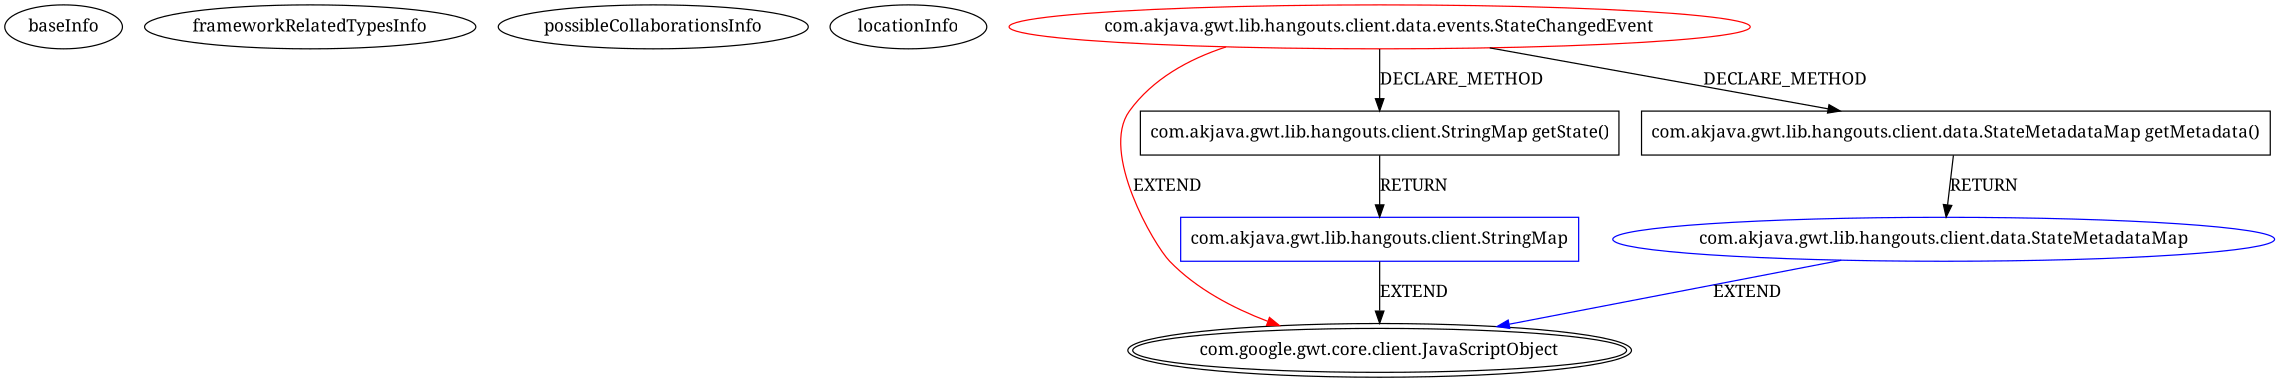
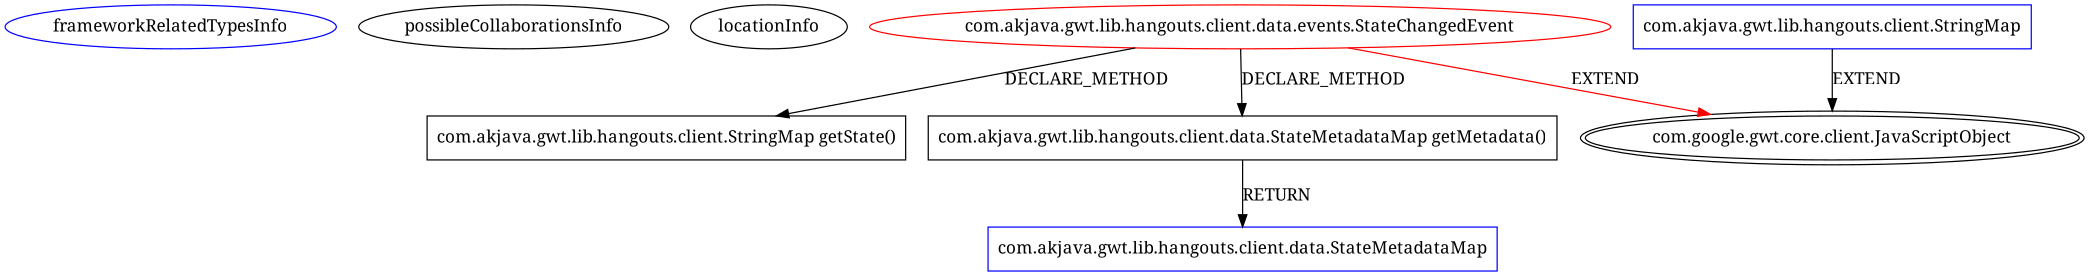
node "baseInfo": removed
node "frameworkRelatedTypesInfo": color black -> blue
edge "com.akjava.gwt.lib.hangouts.client.StringMap getState()" -> "com.akjava.gwt.lib.hangouts.client.StringMap": removed, label "RETURN"
node "com.akjava.gwt.lib.hangouts.client.data.StateMetadataMap": shape ellipse -> box
edge "com.akjava.gwt.lib.hangouts.client.data.StateMetadataMap" -> "com.google.gwt.core.client.JavaScriptObject": removed, label "EXTEND"
